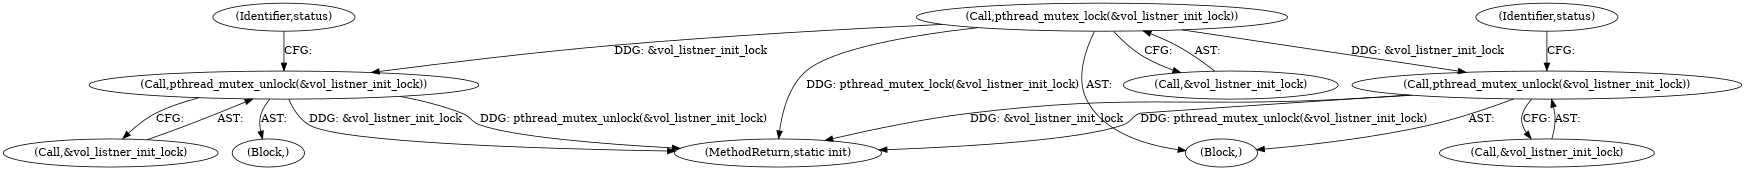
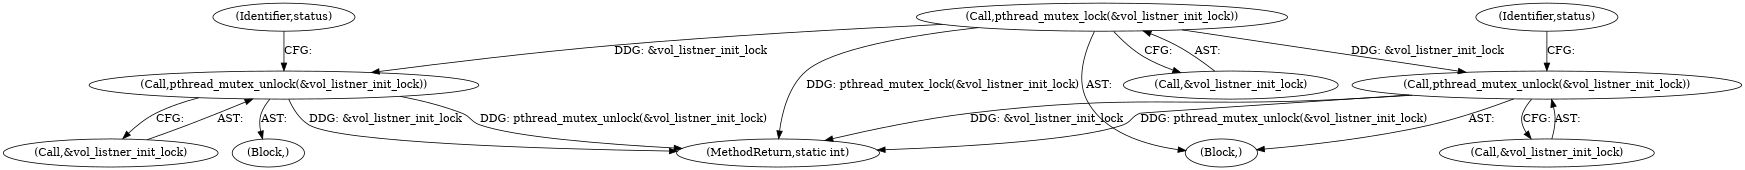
node "(MethodReturn,static init)": label "(MethodReturn,static init)" -> "(MethodReturn,static int)"
